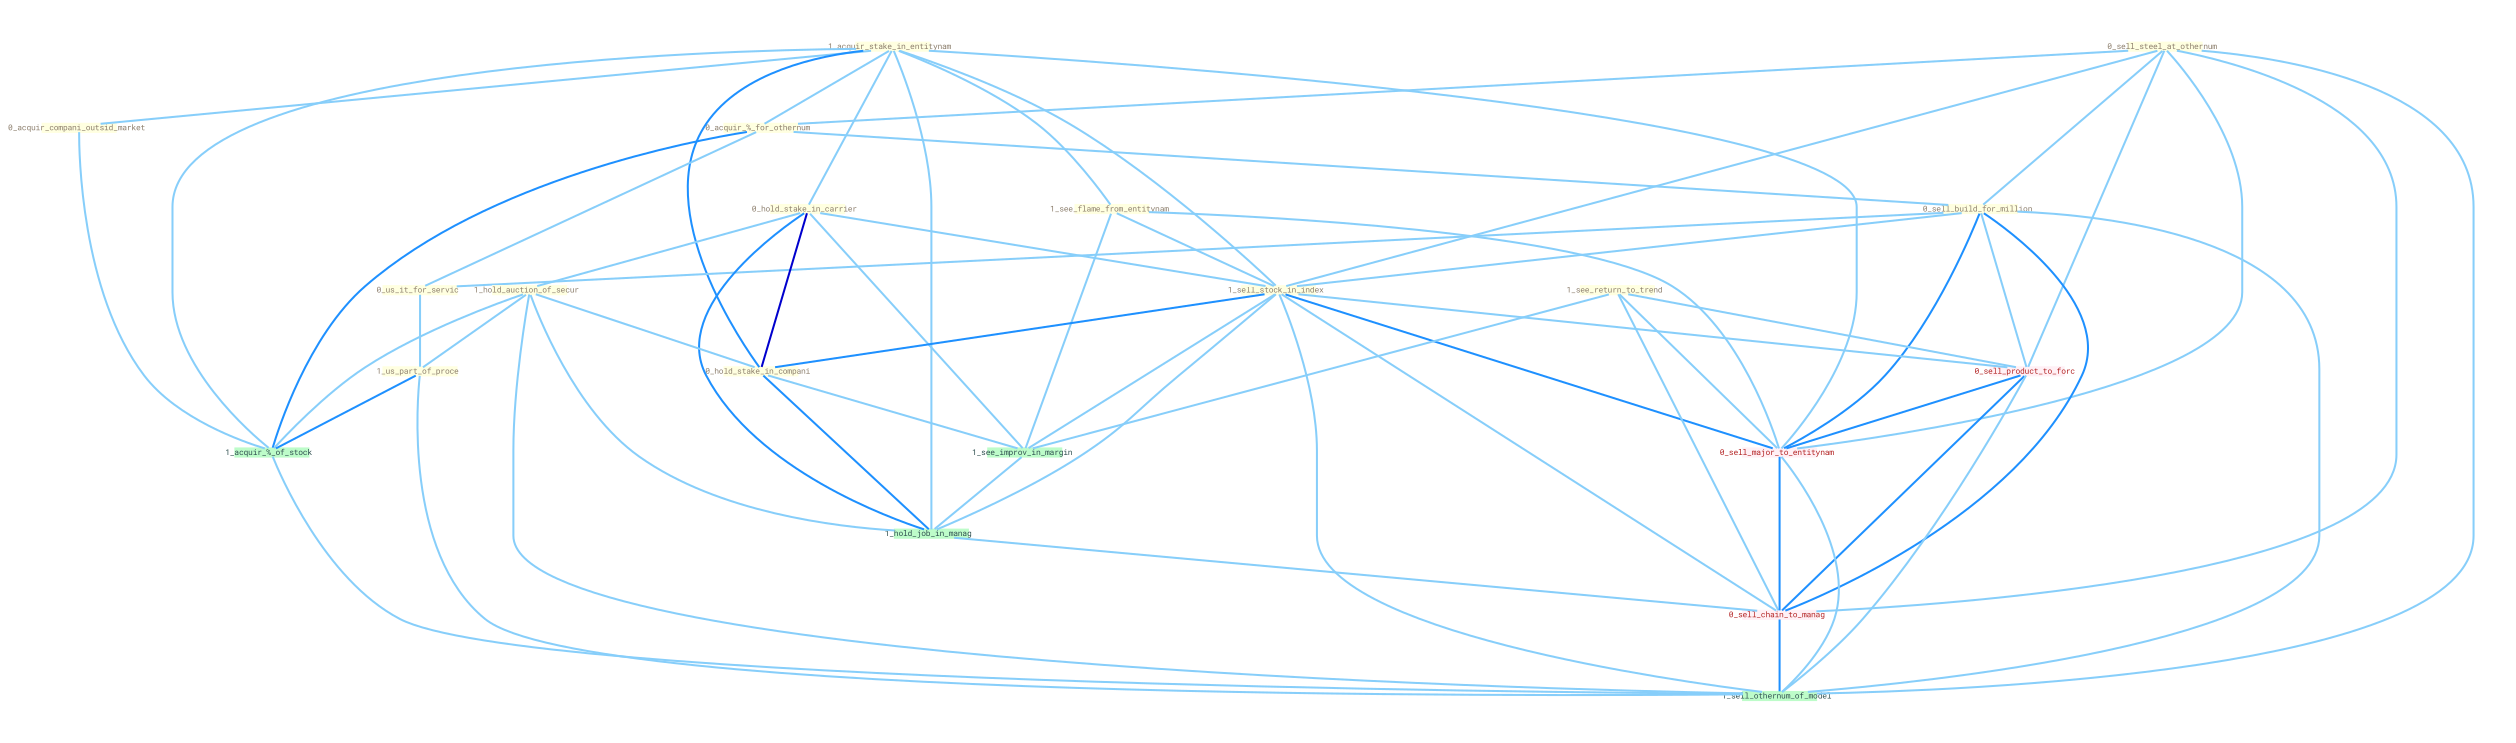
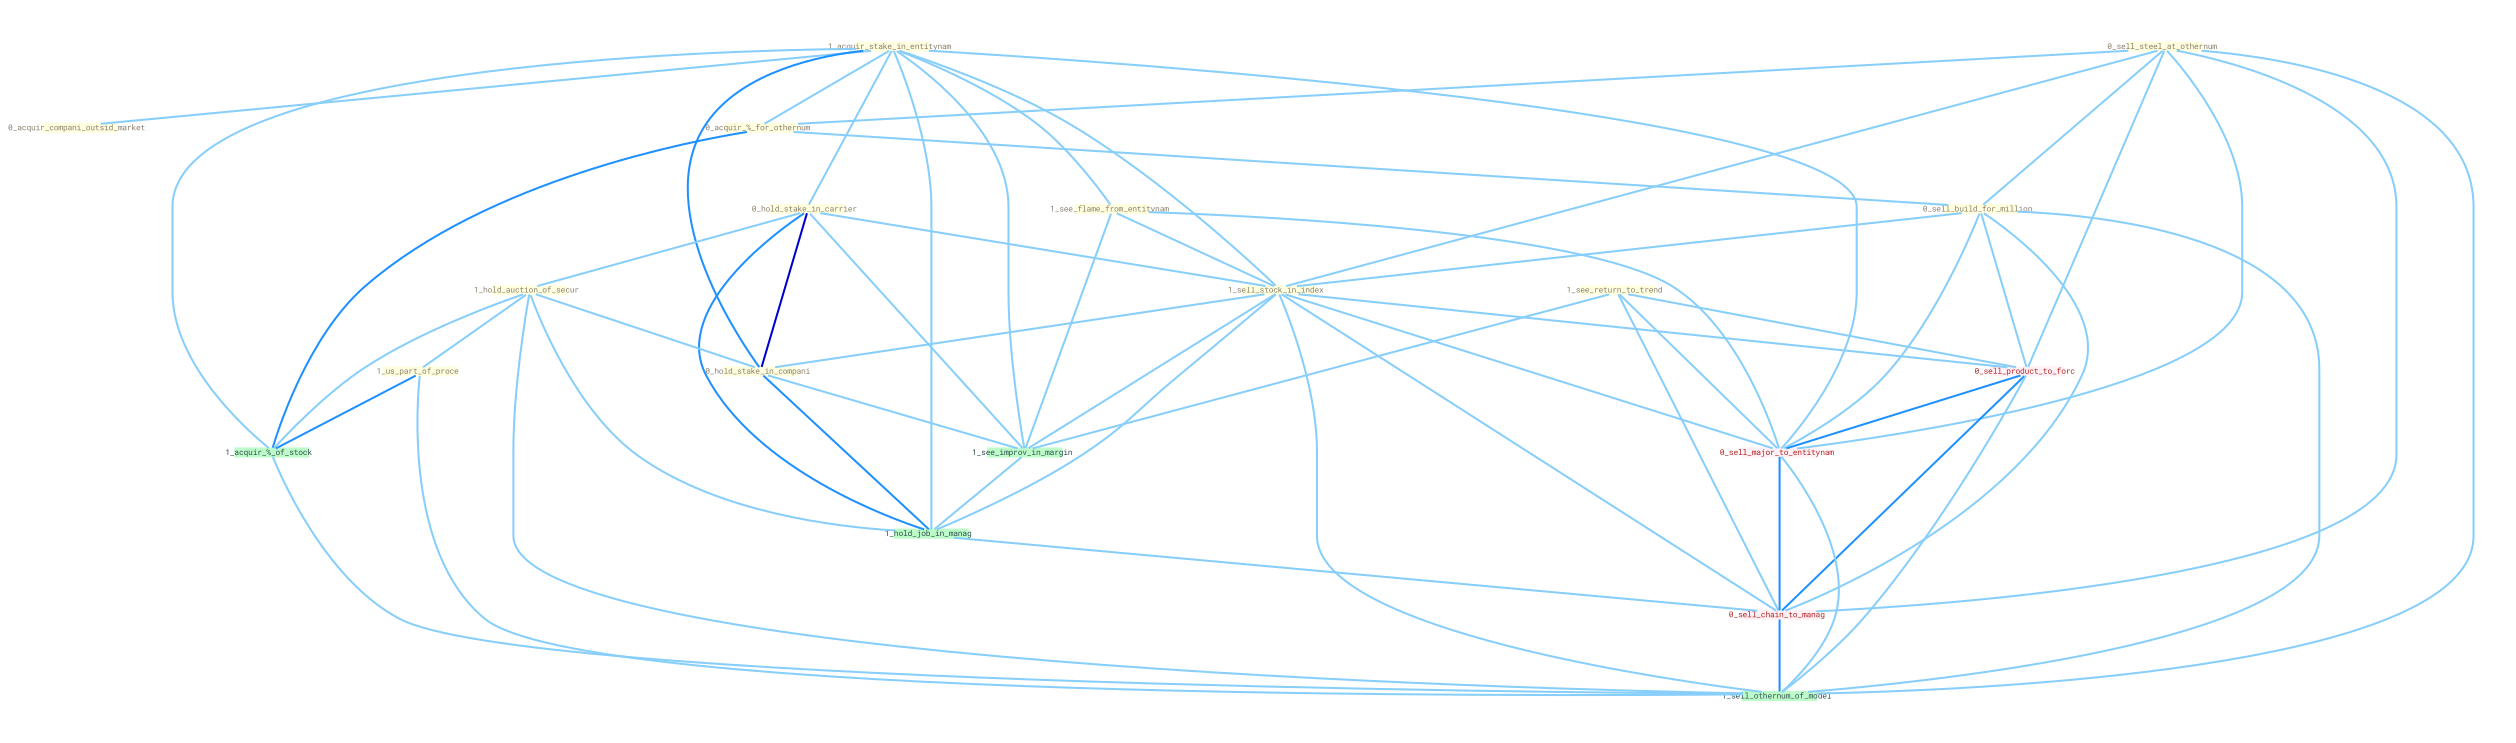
edge "1_acquir_stake_in_entitynam" -- "1_see_improv_in_margin": added
node "0_us_it_for_servic": removed
edge "0_acquir_compani_outsid_market" -- "1_acquir_%_of_stock": removed
edge "1_sell_stock_in_index" -- "0_hold_stake_in_compani": color #1e90ff -> #87cefa
edge "0_sell_build_for_million" -- "0_sell_major_to_entitynam": color #1e90ff -> #87cefa
edge "1_sell_stock_in_index" -- "0_sell_major_to_entitynam": color #1e90ff -> #87cefa
edge "0_sell_build_for_million" -- "0_sell_chain_to_manag": color #1e90ff -> #87cefa
